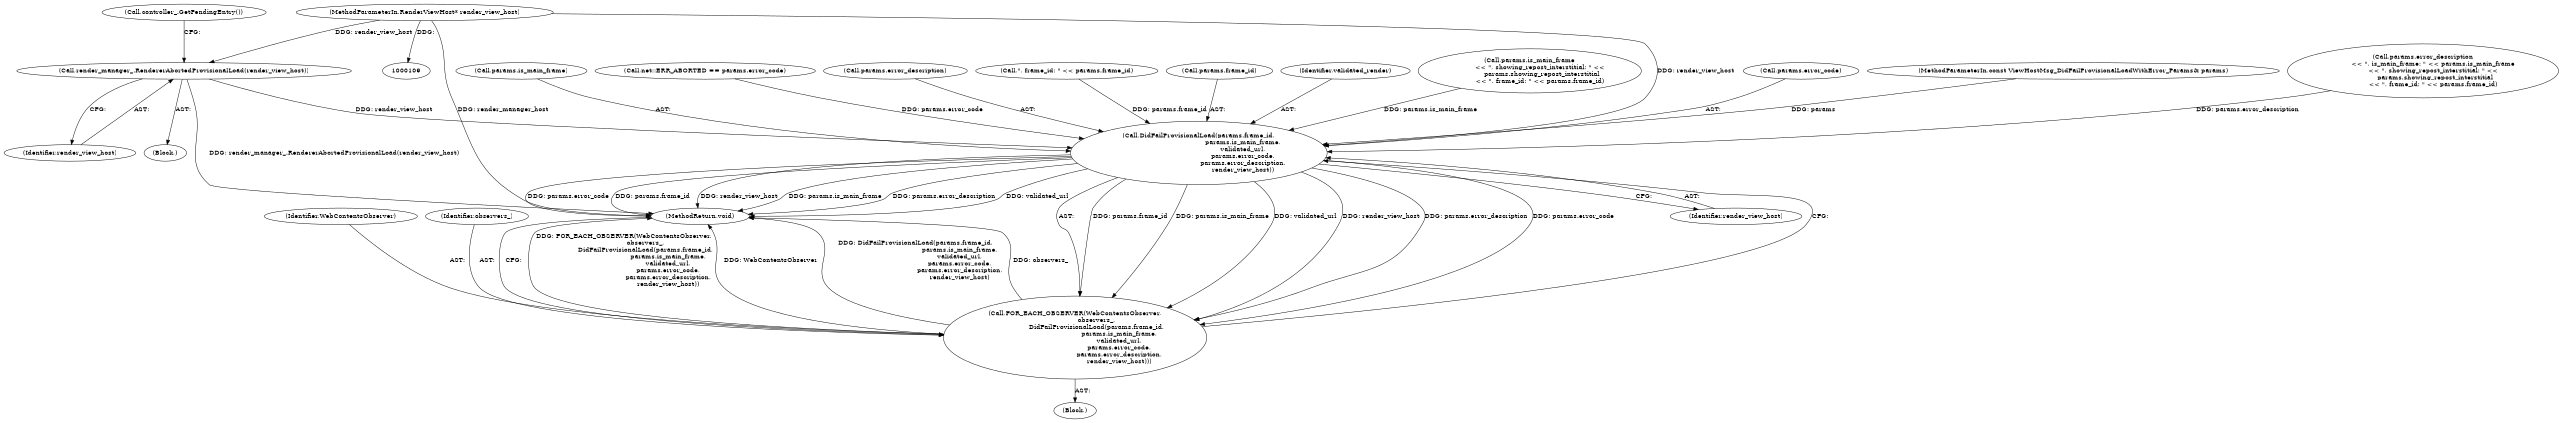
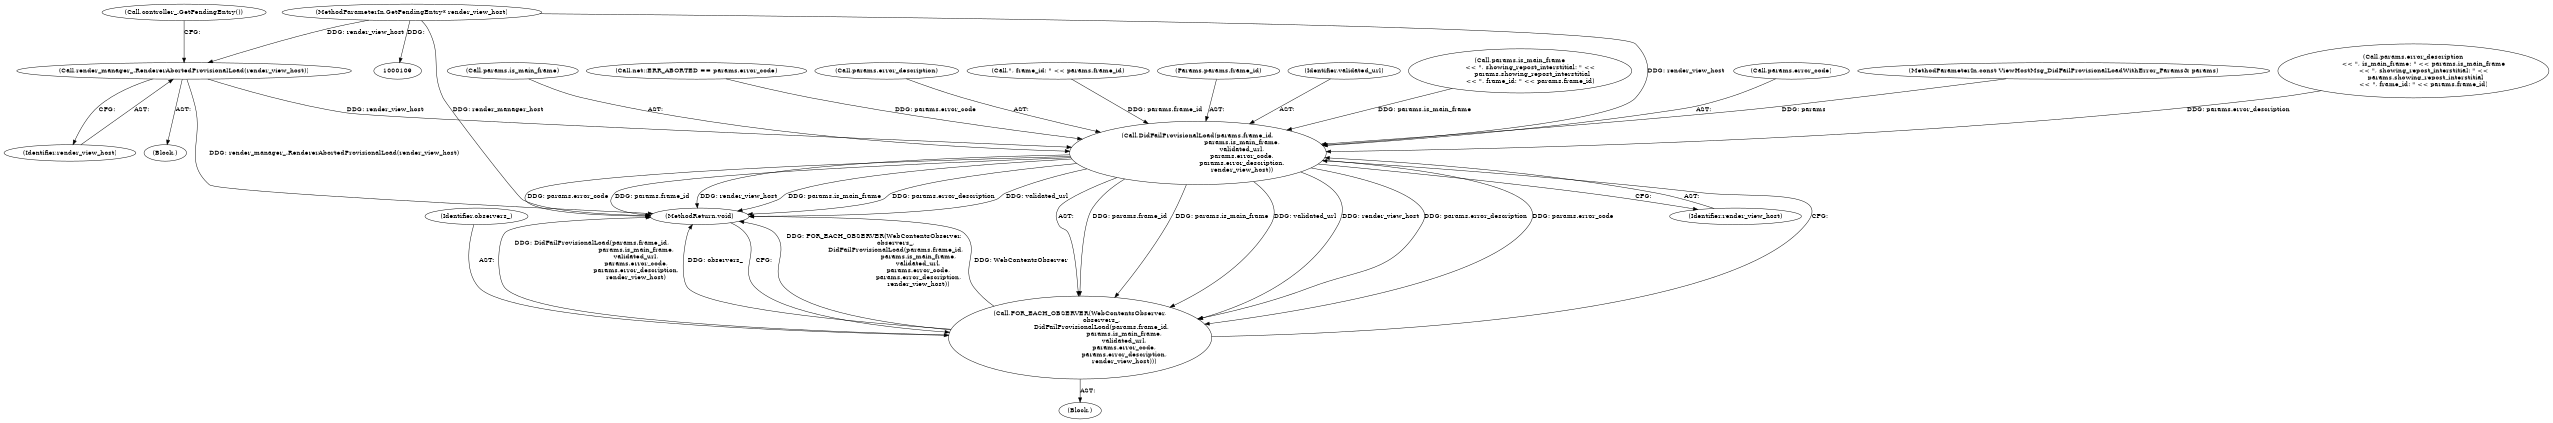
node "(MethodParameterIn,RenderViewHost* render_view_host)": label "(MethodParameterIn,RenderViewHost* render_view_host)" -> "(MethodParameterIn,GetPendingEntry* render_view_host)"
node "(Call,params.frame_id)": label "(Call,params.frame_id)" -> "(Params,params.frame_id)"
node "(Identifier,validated_render)": label "(Identifier,validated_render)" -> "(Identifier,validated_url)"
node "(Identifier,WebContentsObserver)": removed
